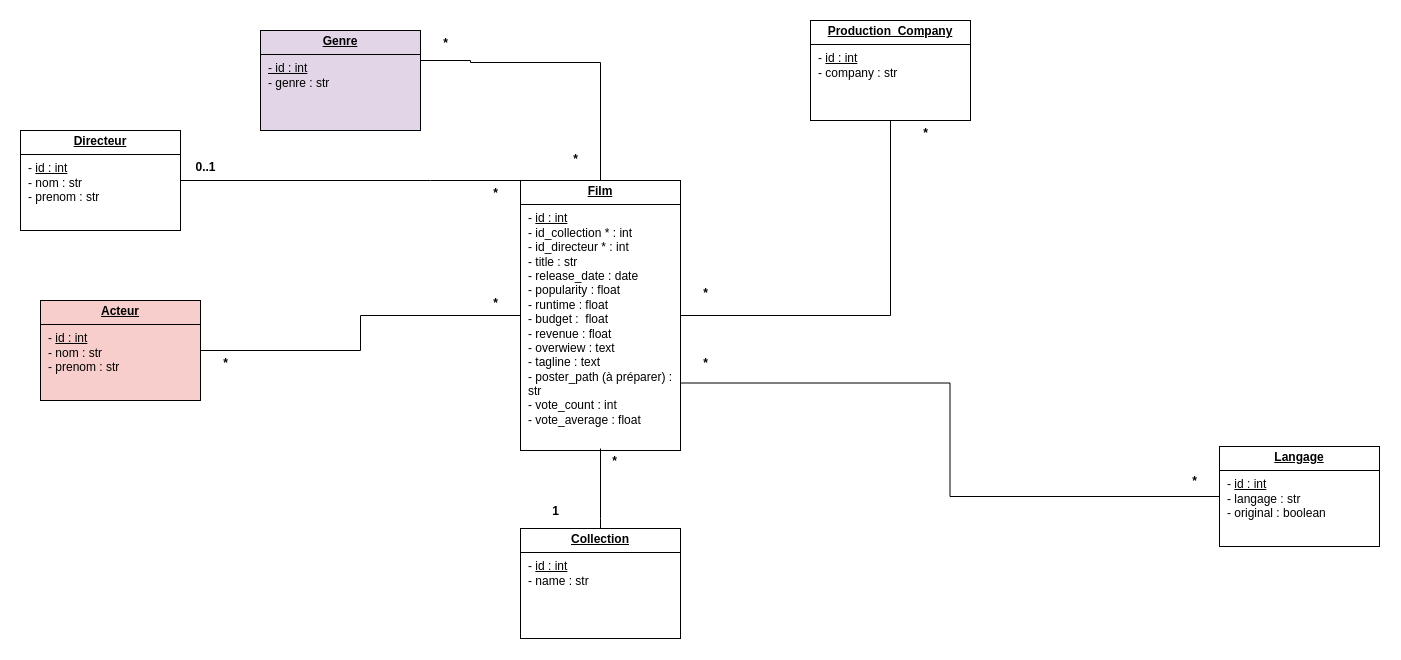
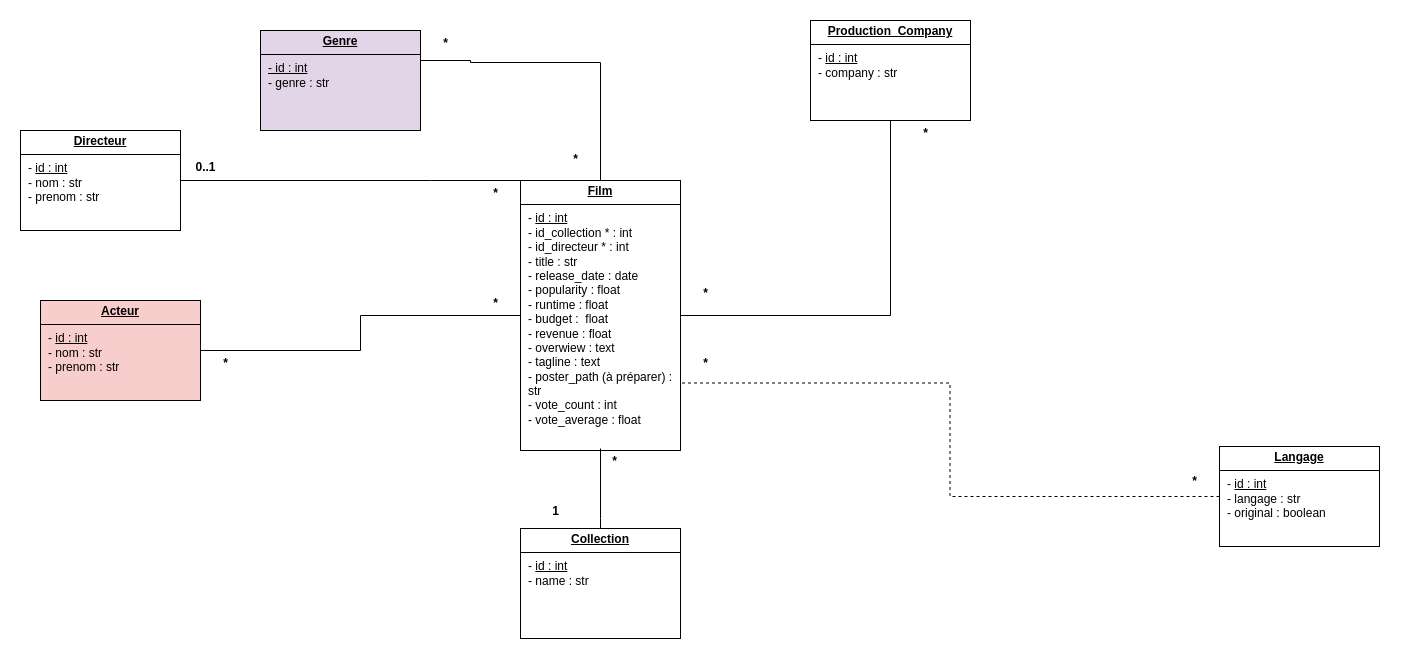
edge "Film - id : int - id_collection * : int - id_directeur * : int - title : str - release_date : date - popularity : float - runtime : float - budget : float - revenue : float - overwiew : text - tagline : text - poster_path (à préparer) : str - vote_count : int - vote_average : float" -- "Langage - id : int - langage : str - original : boolean": style solid -> dashed
